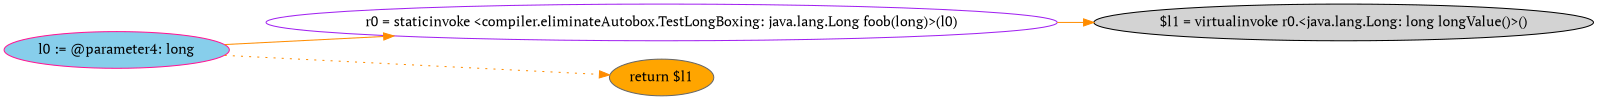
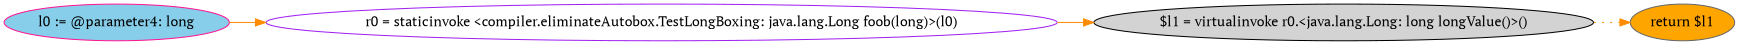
edge "l0 := @parameter4: long" -> "return $l1": now "$l1 = virtualinvoke r0.<java.lang.Long: long longValue()>()" -> "return $l1"
